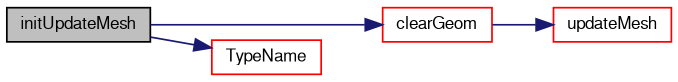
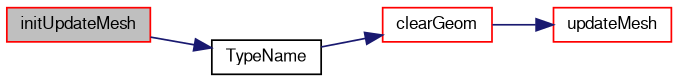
node "initUpdateMesh": color black -> red
edge "initUpdateMesh" -> "clearGeom": now "TypeName" -> "clearGeom"
node "TypeName": color red -> black
